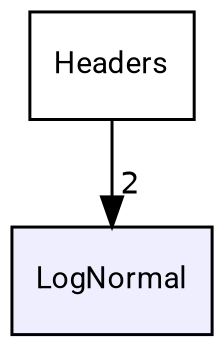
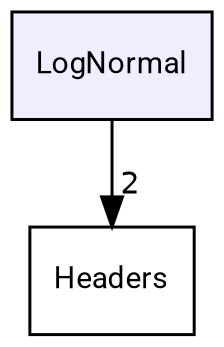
edge "Headers" -> "LogNormal": reversed
